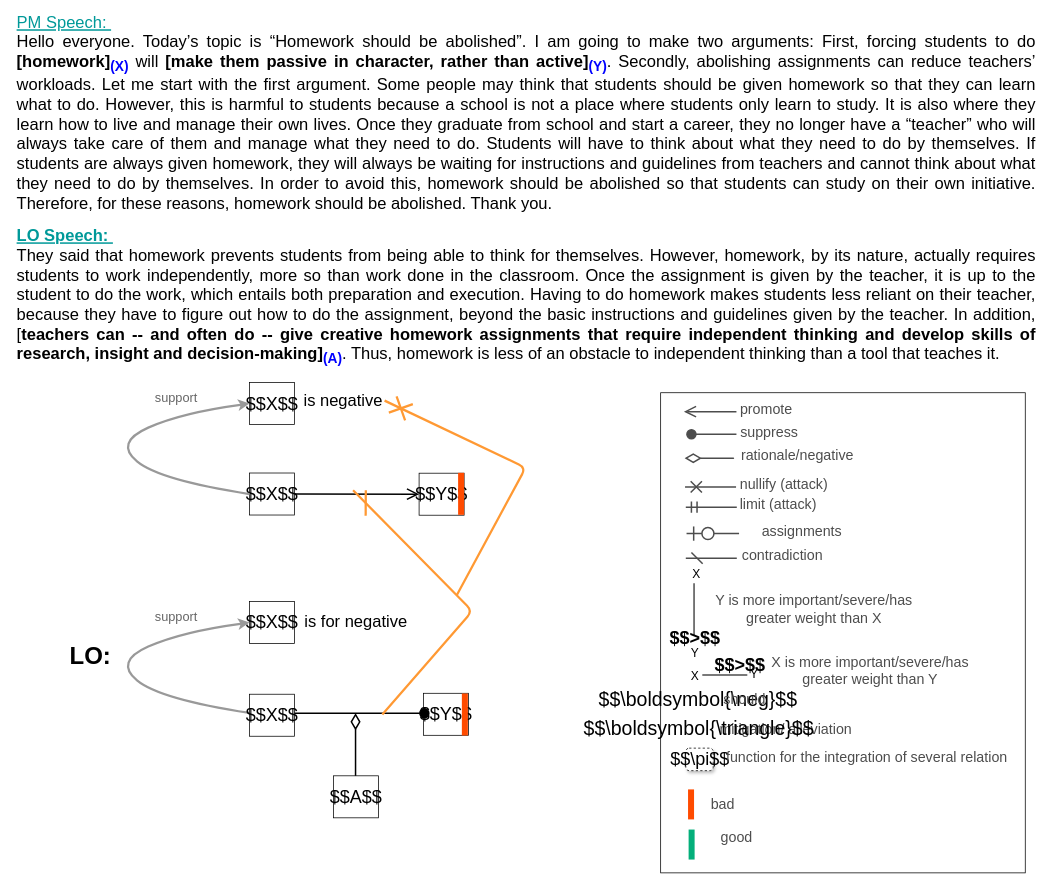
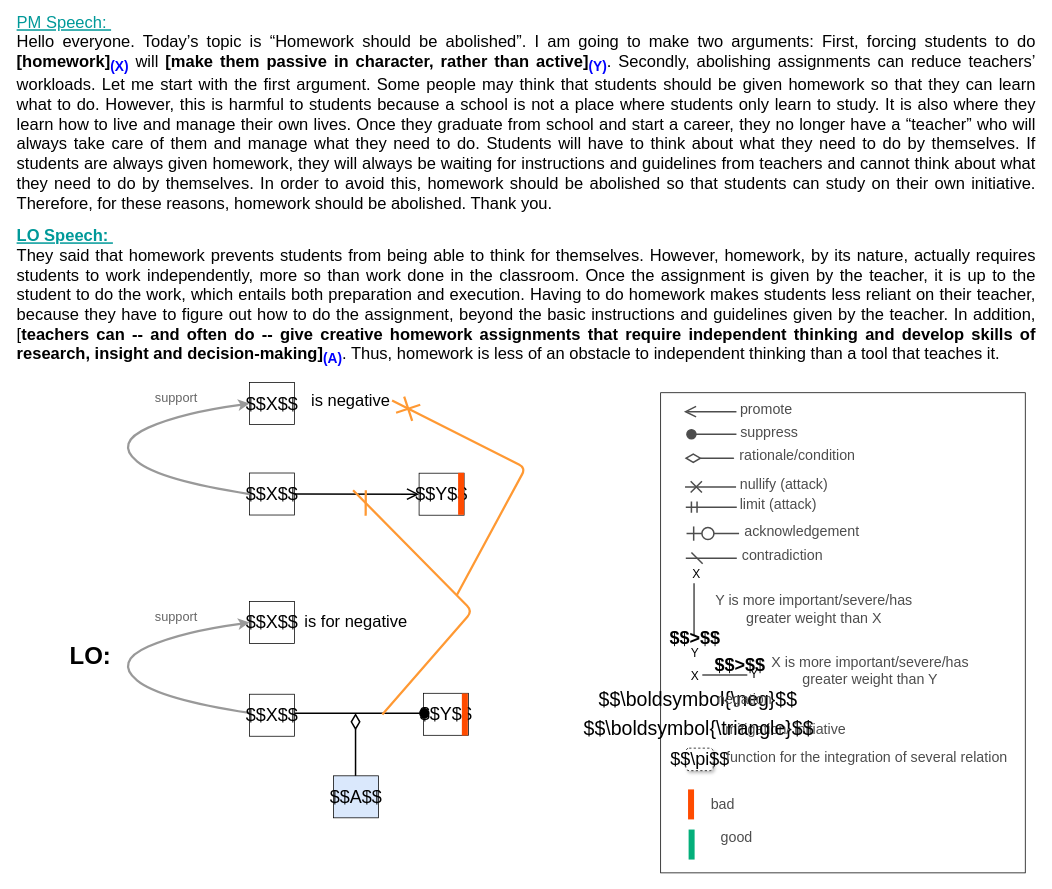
node "is negative": moved (343, 401) -> (351, 401)
node "rationale/negative": label "rationale/negative" -> "rationale/condition"
node "assignments": label "assignments" -> "acknowledgement"
node "should": label "should" -> "negation"
node "mitigation/ alleviation": label "mitigation/ alleviation" -> "mitigation/ initiative"
node "$$A$$": fillcolor #ffffff -> #dae8fc
